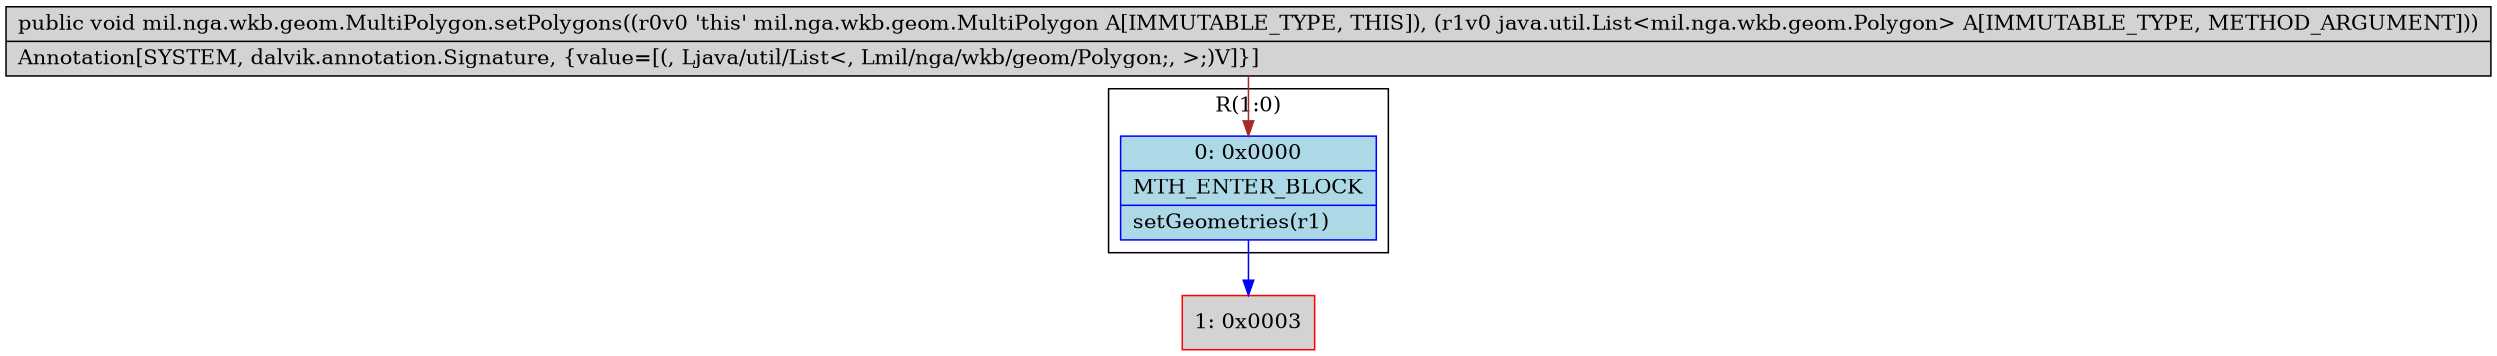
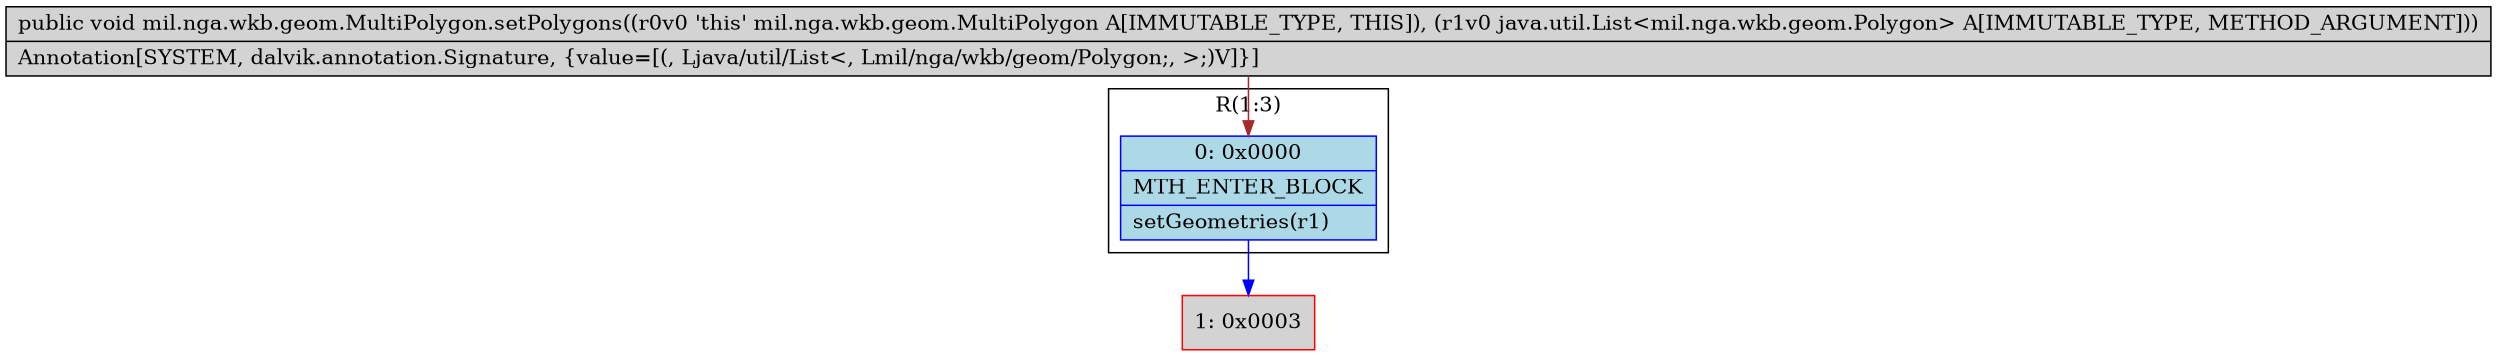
cluster "R(1:0)": label "R(1:0)" -> "R(1:3)"
